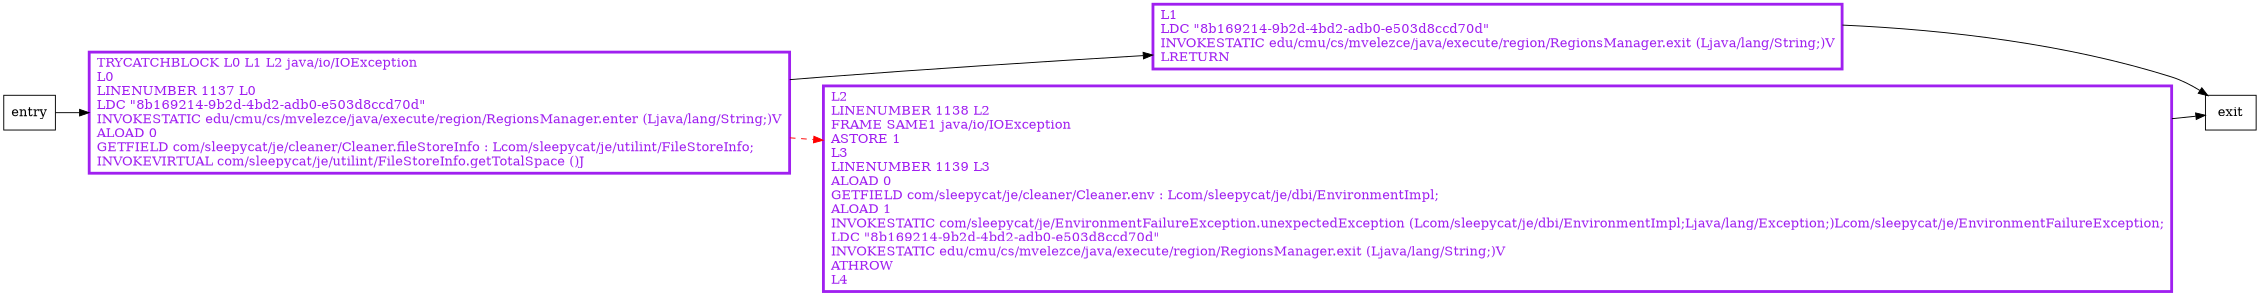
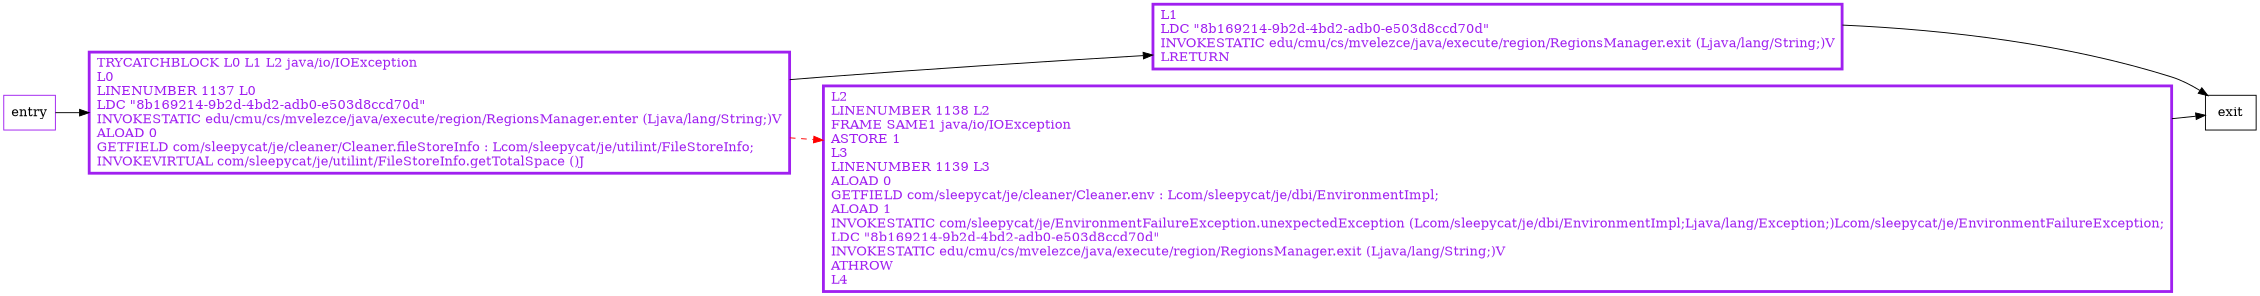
node "entry": color black -> purple
